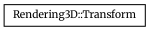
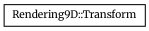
node "Rendering3D::Transform": label "Rendering3D::Transform" -> "Rendering9D::Transform"
